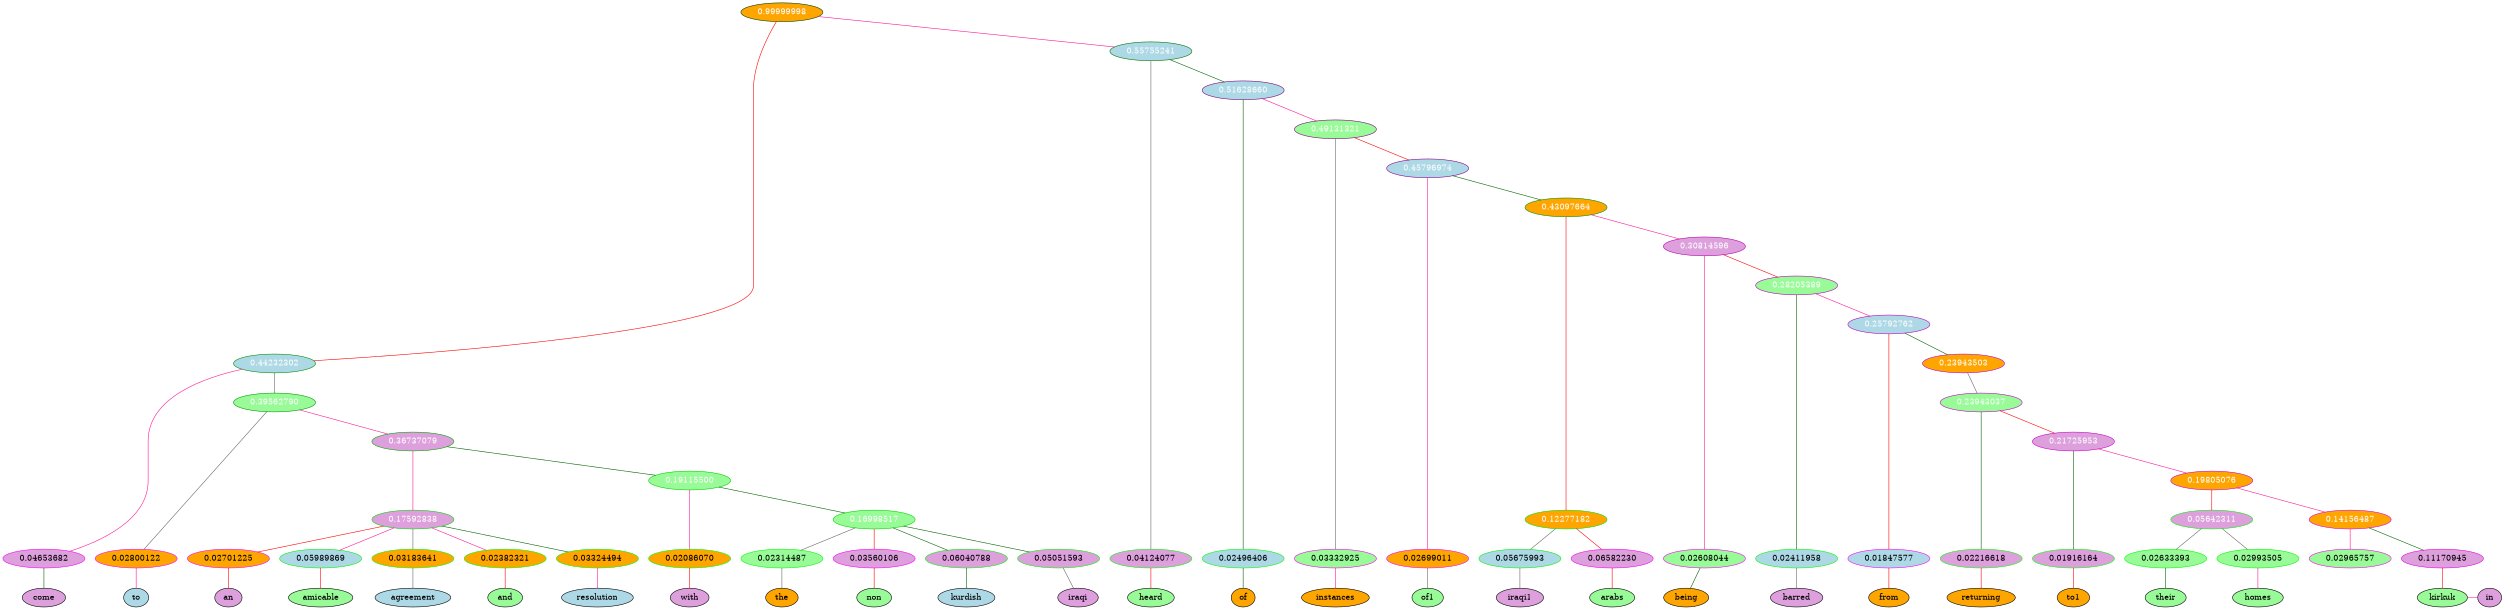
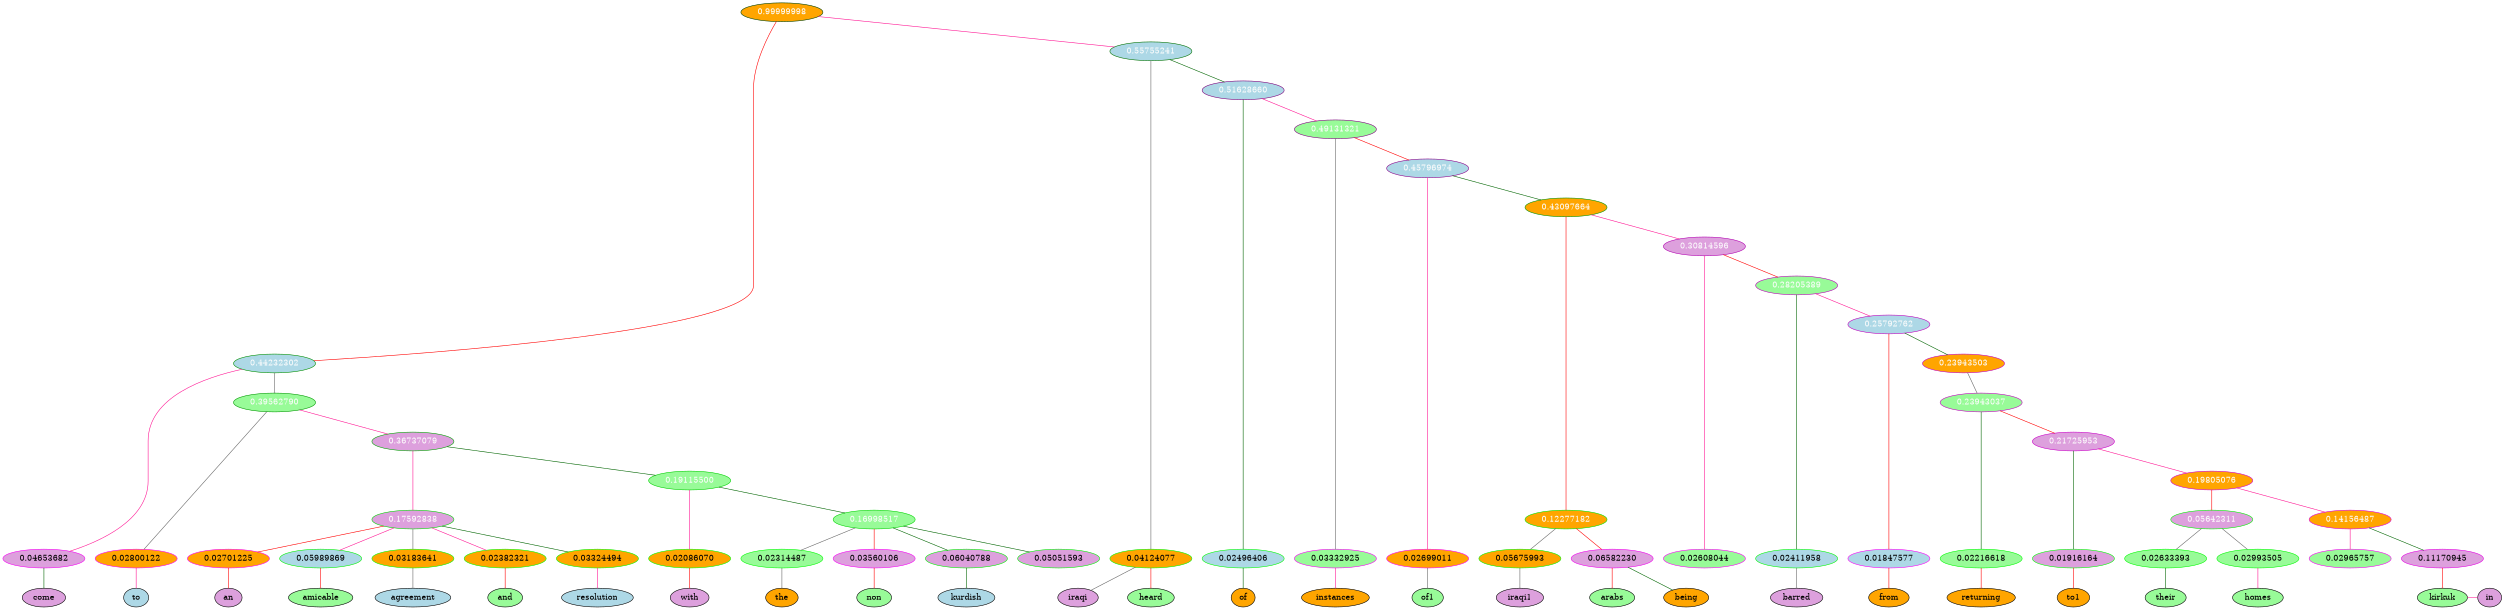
node "0.04124077": fillcolor plum -> orange
node "0.05675993": fillcolor lightblue -> orange
node "0.02216618": fillcolor plum -> palegreen
edge "0.05051593" -- "iraqi": now "0.04124077" -- "iraqi"
edge "0.02608044" -- "being": now "0.06582230" -- "being"
